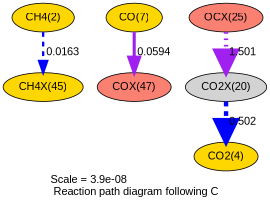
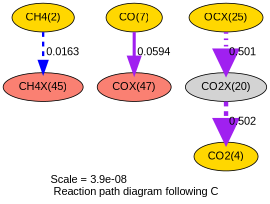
node "OCX(25)": fillcolor salmon -> gold
edge "OCX(25)" -> "CO2X(20)": label " 1.501" -> " 0.501"
node "CH4X(45)": fillcolor gold -> salmon
edge "CO2X(20)" -> "CO2(4)": color blue -> purple
